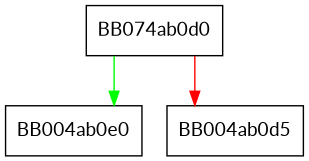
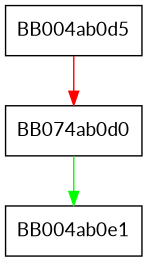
edge "BB074ab0d0" -> "BB004ab0d5": reversed
node "BB004ab0e0": label "BB004ab0e0" -> "BB004ab0e1"
